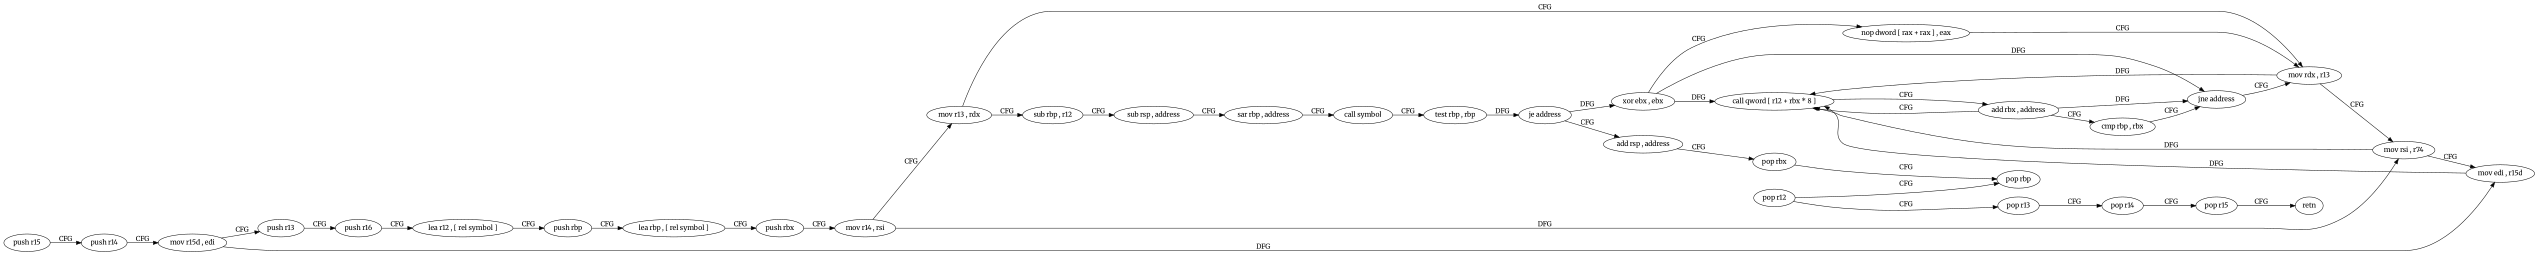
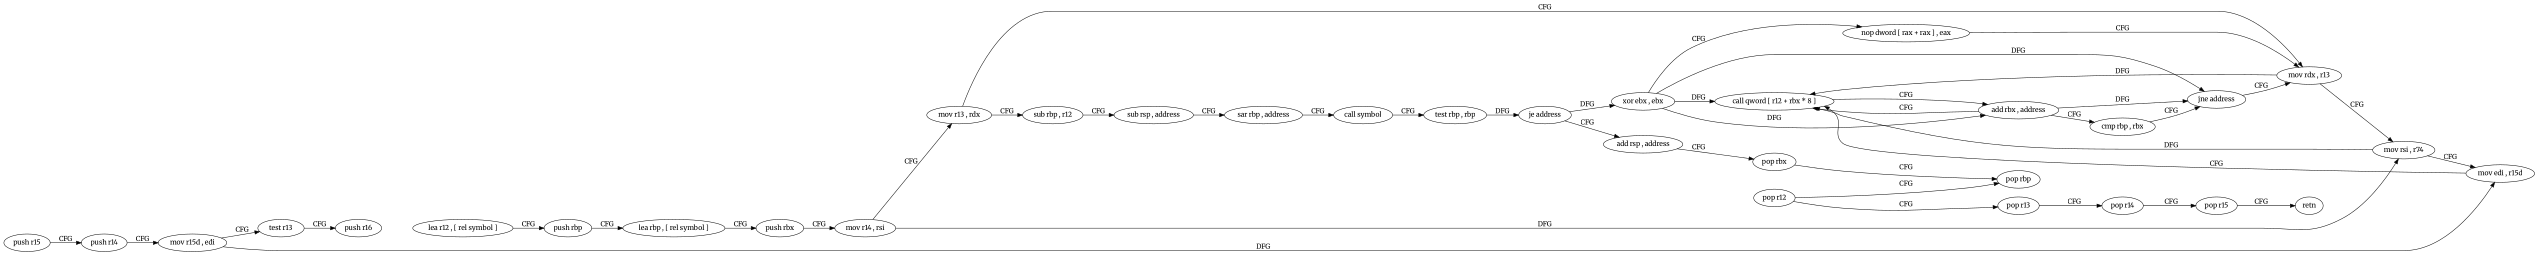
edge "xor ebx , ebx" -> "add rbx , address": added, label "DFG"
edge "mov edi , r15d" -> "call qword [ r12 + rbx * 8 ]": label "DFG" -> "CFG"
node "push r13": label "push r13" -> "test r13"
edge "push r16" -> "lea r12 , [ rel symbol ]": removed, label "CFG"
